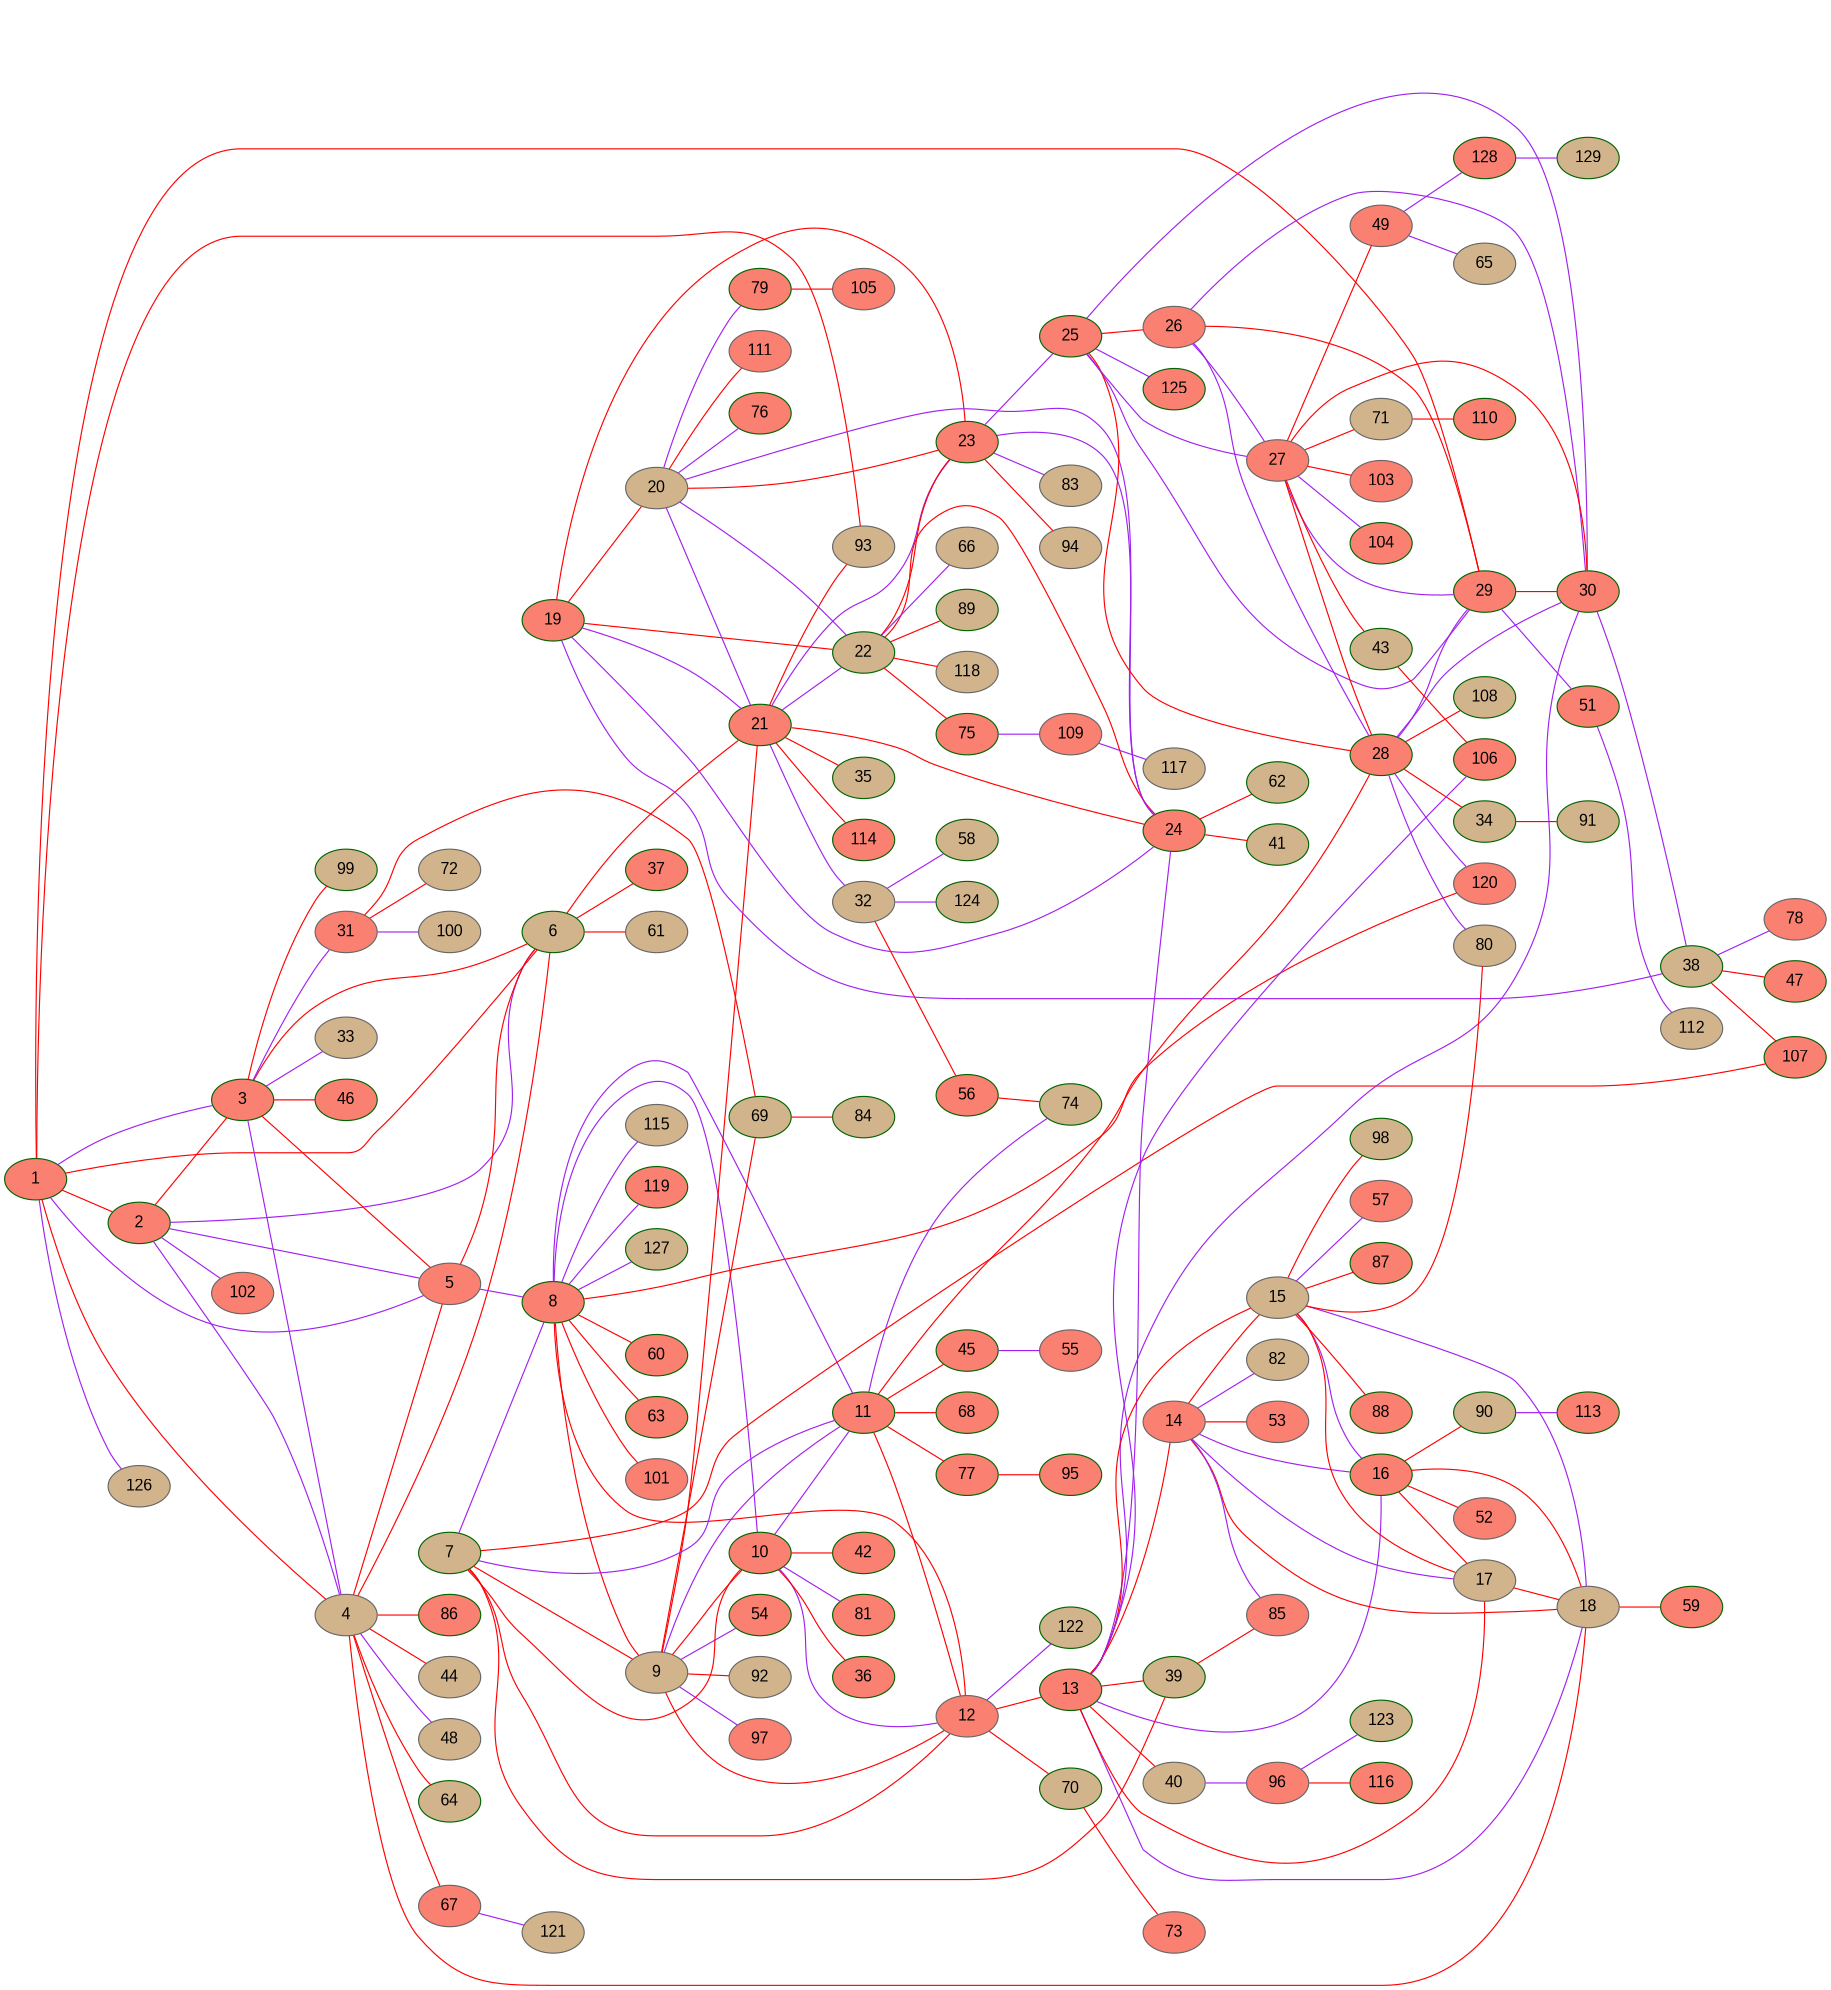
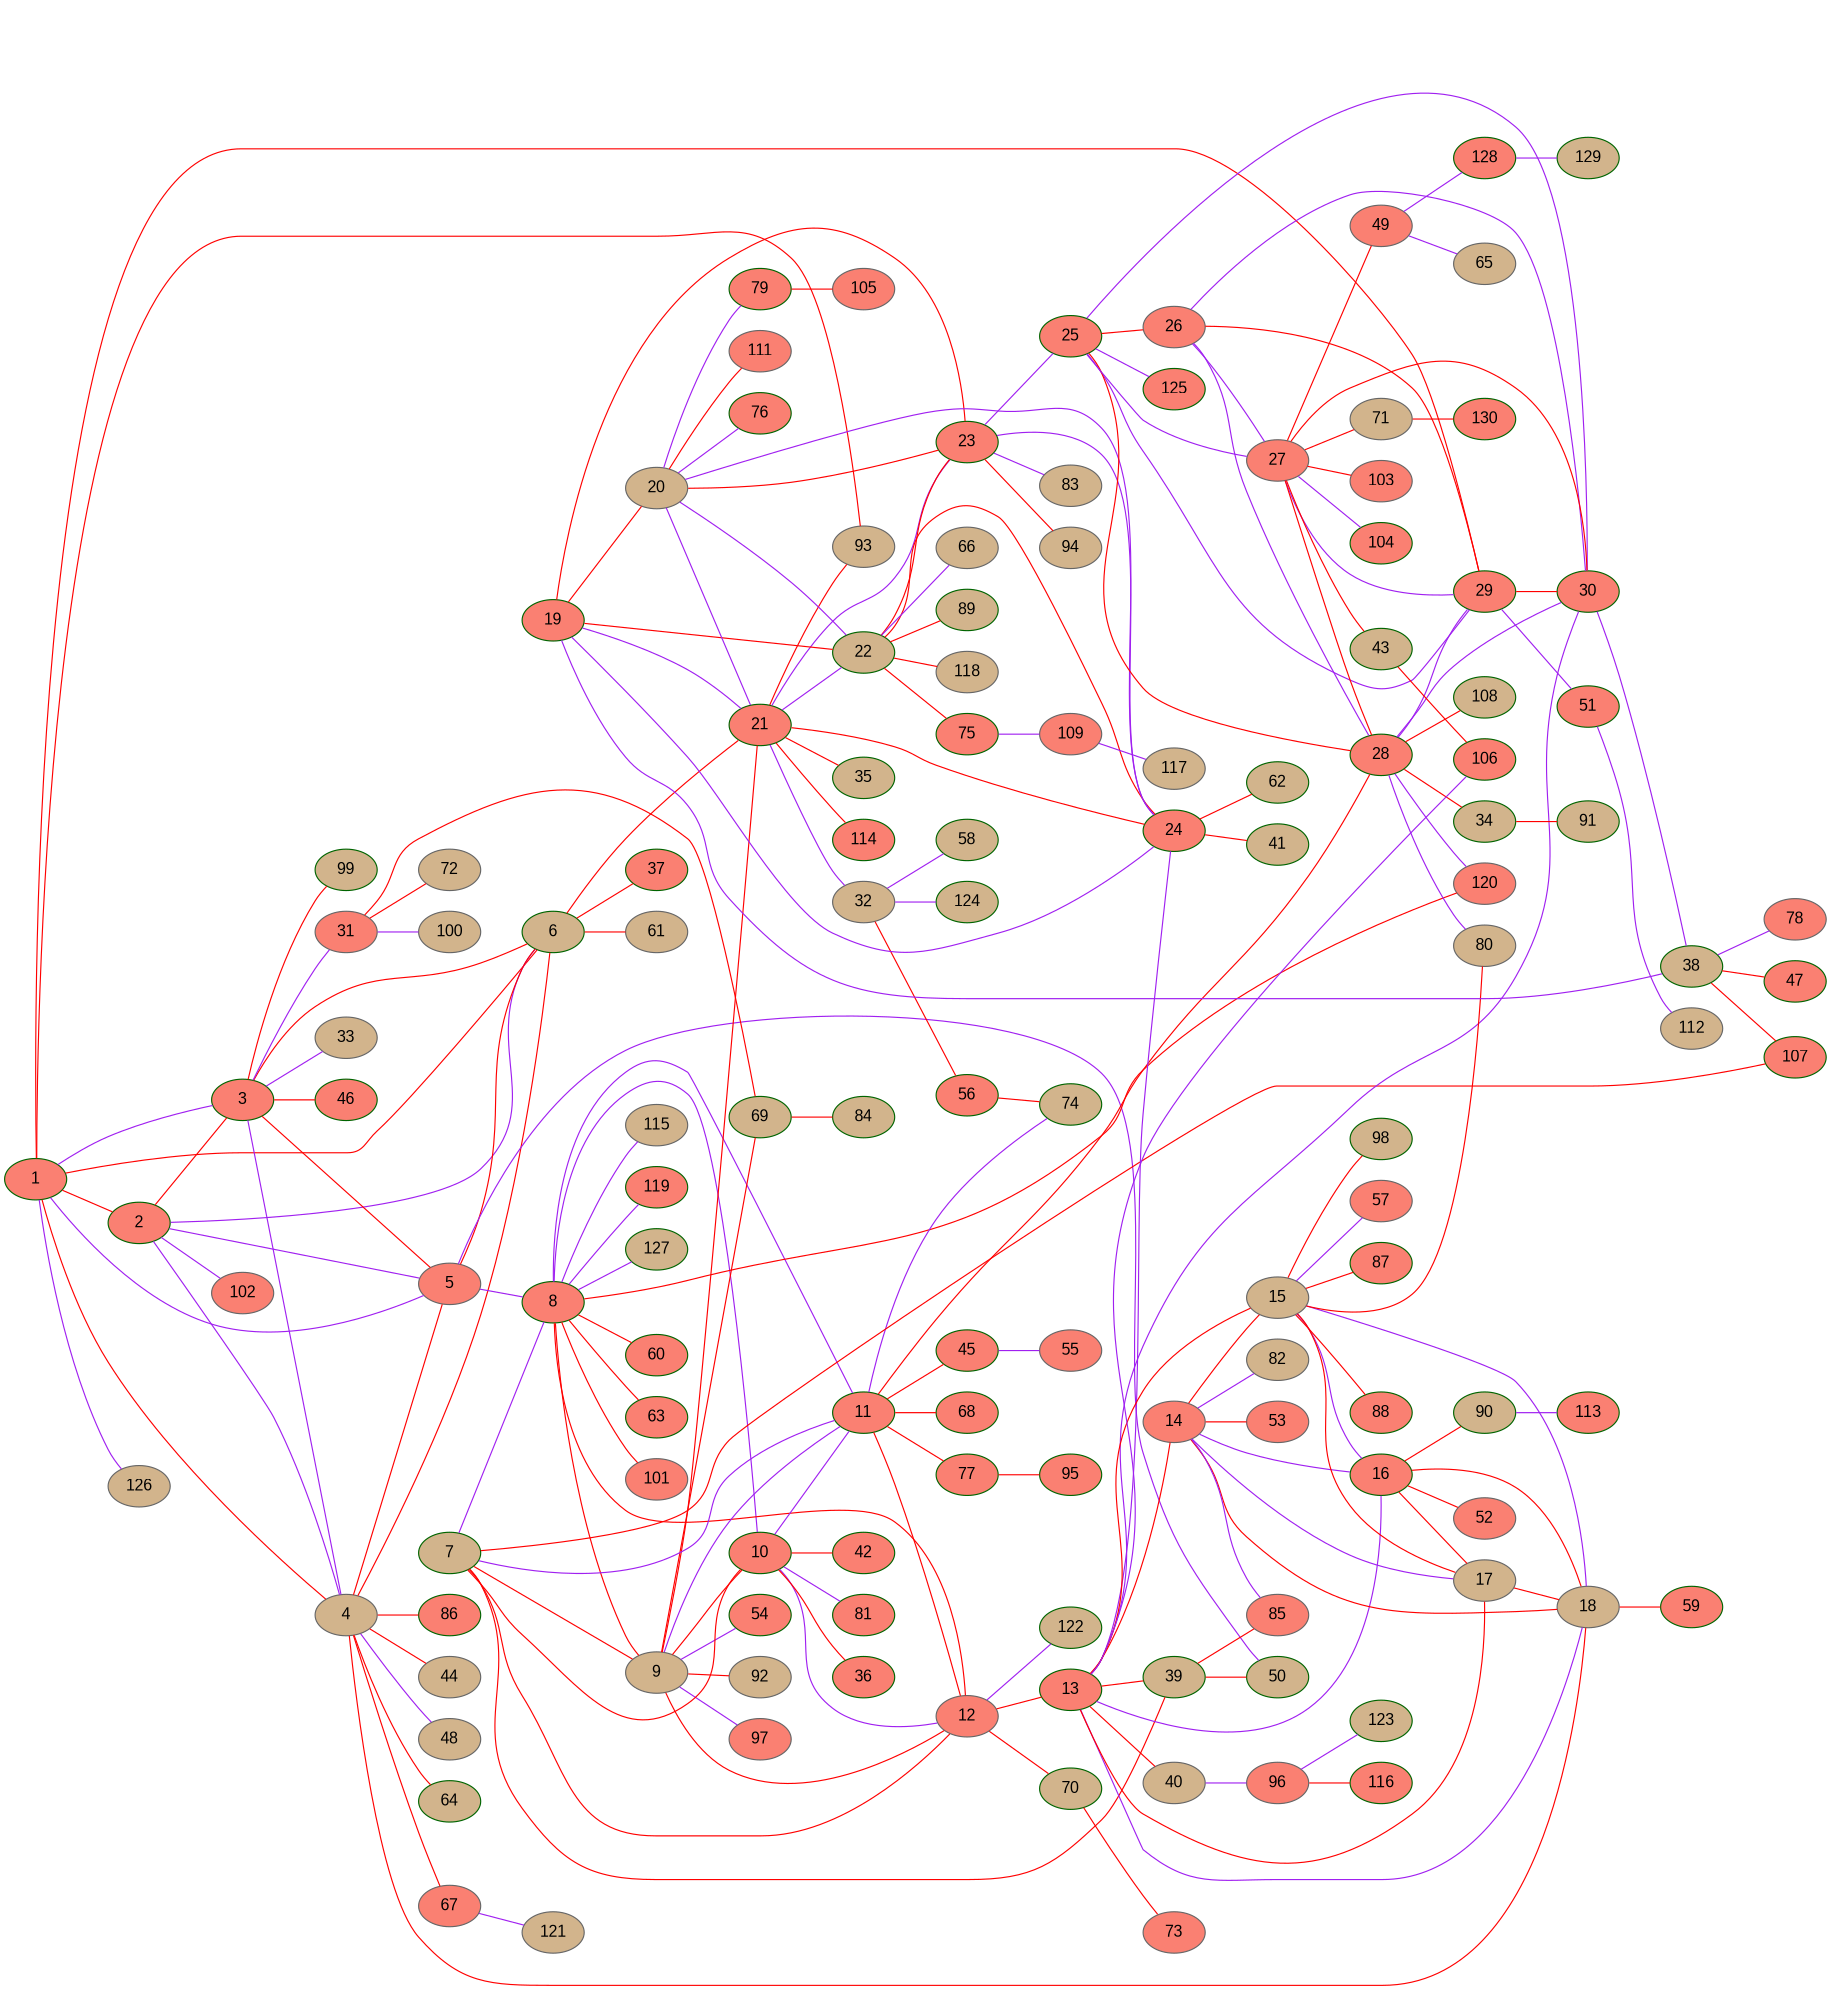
node "110": label "110" -> "130"
node "50": added
